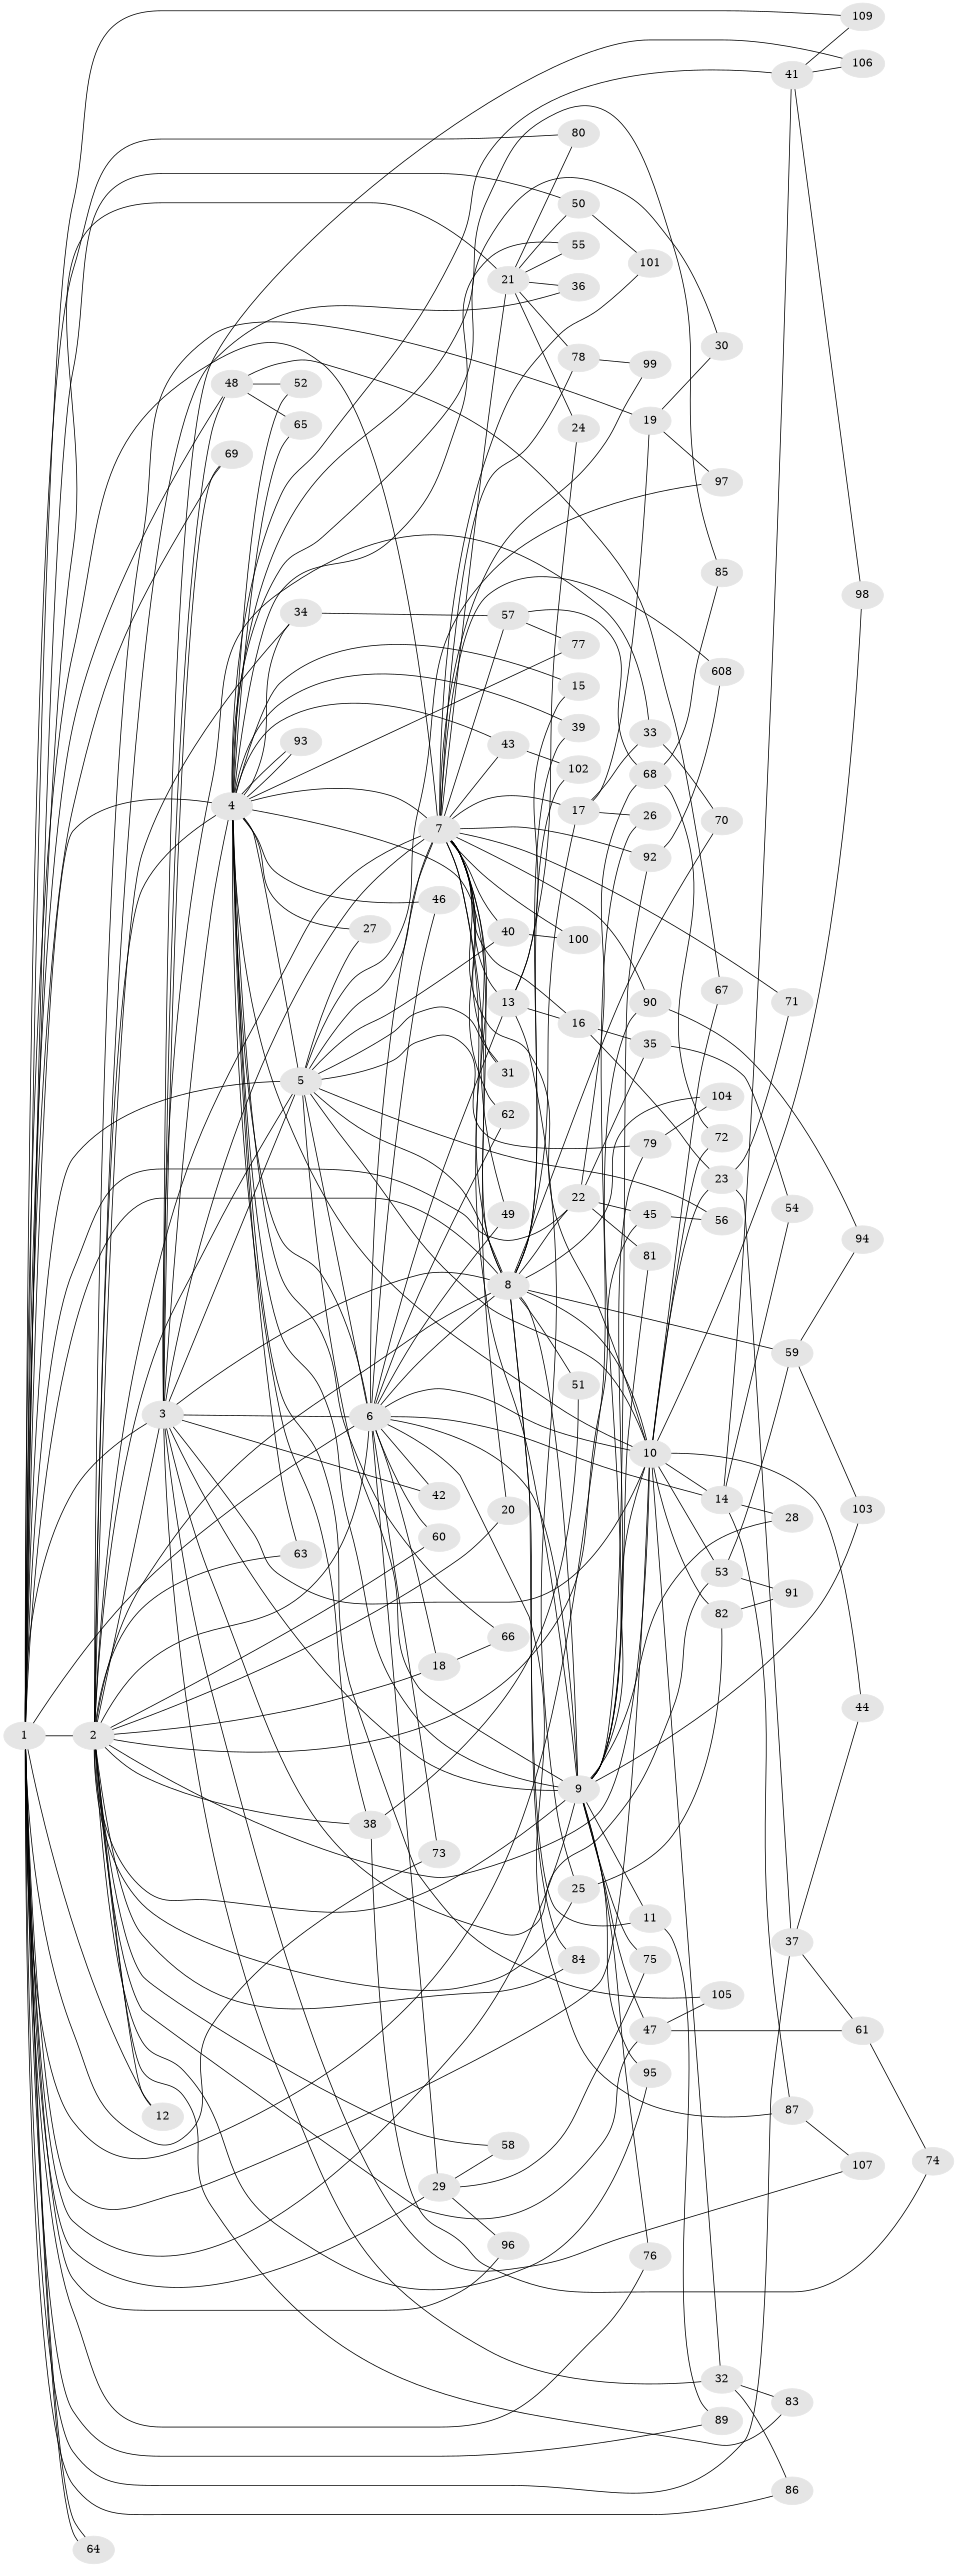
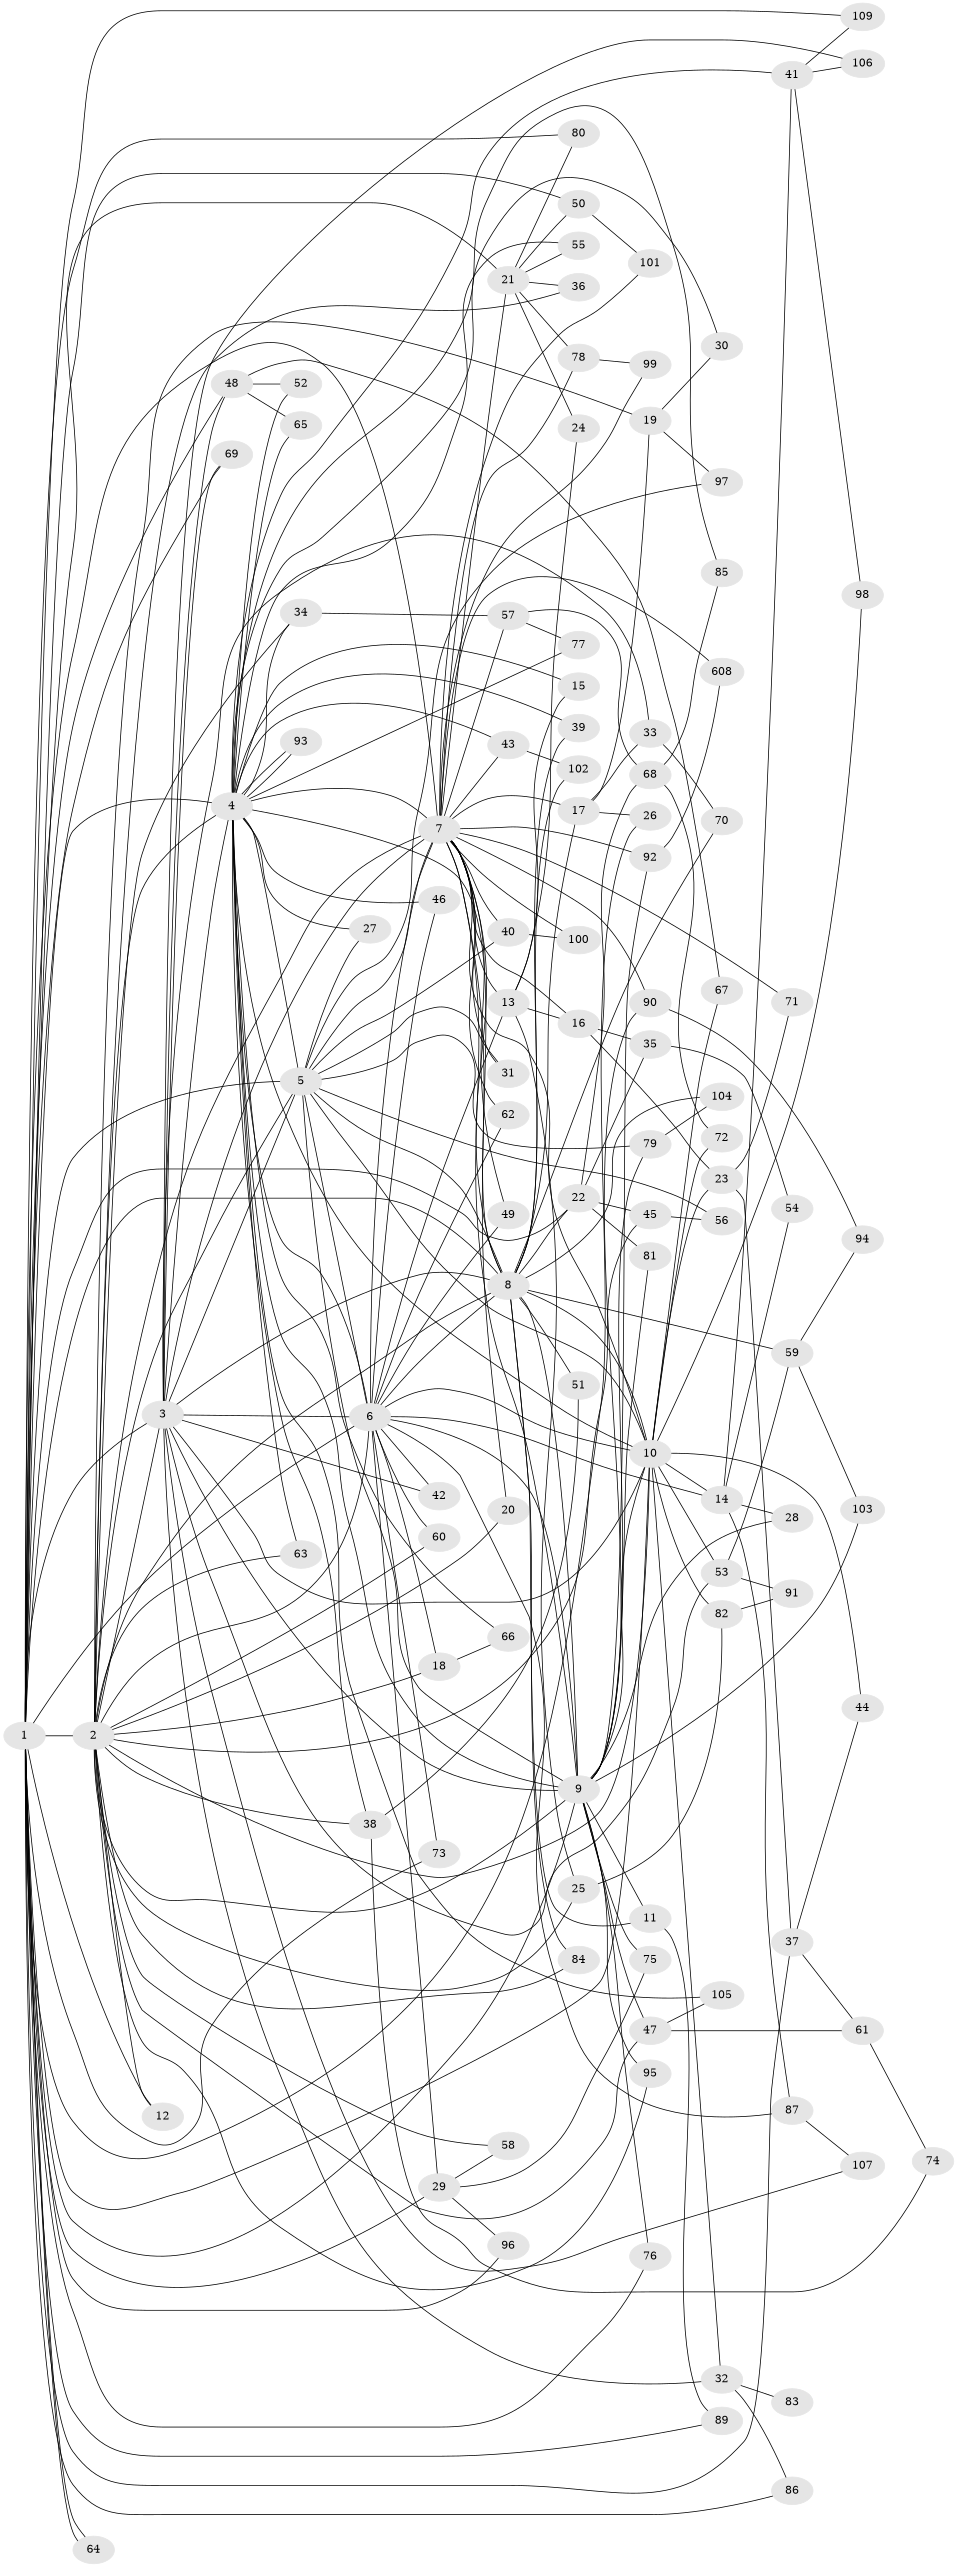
edge "2" -- "83": removed
